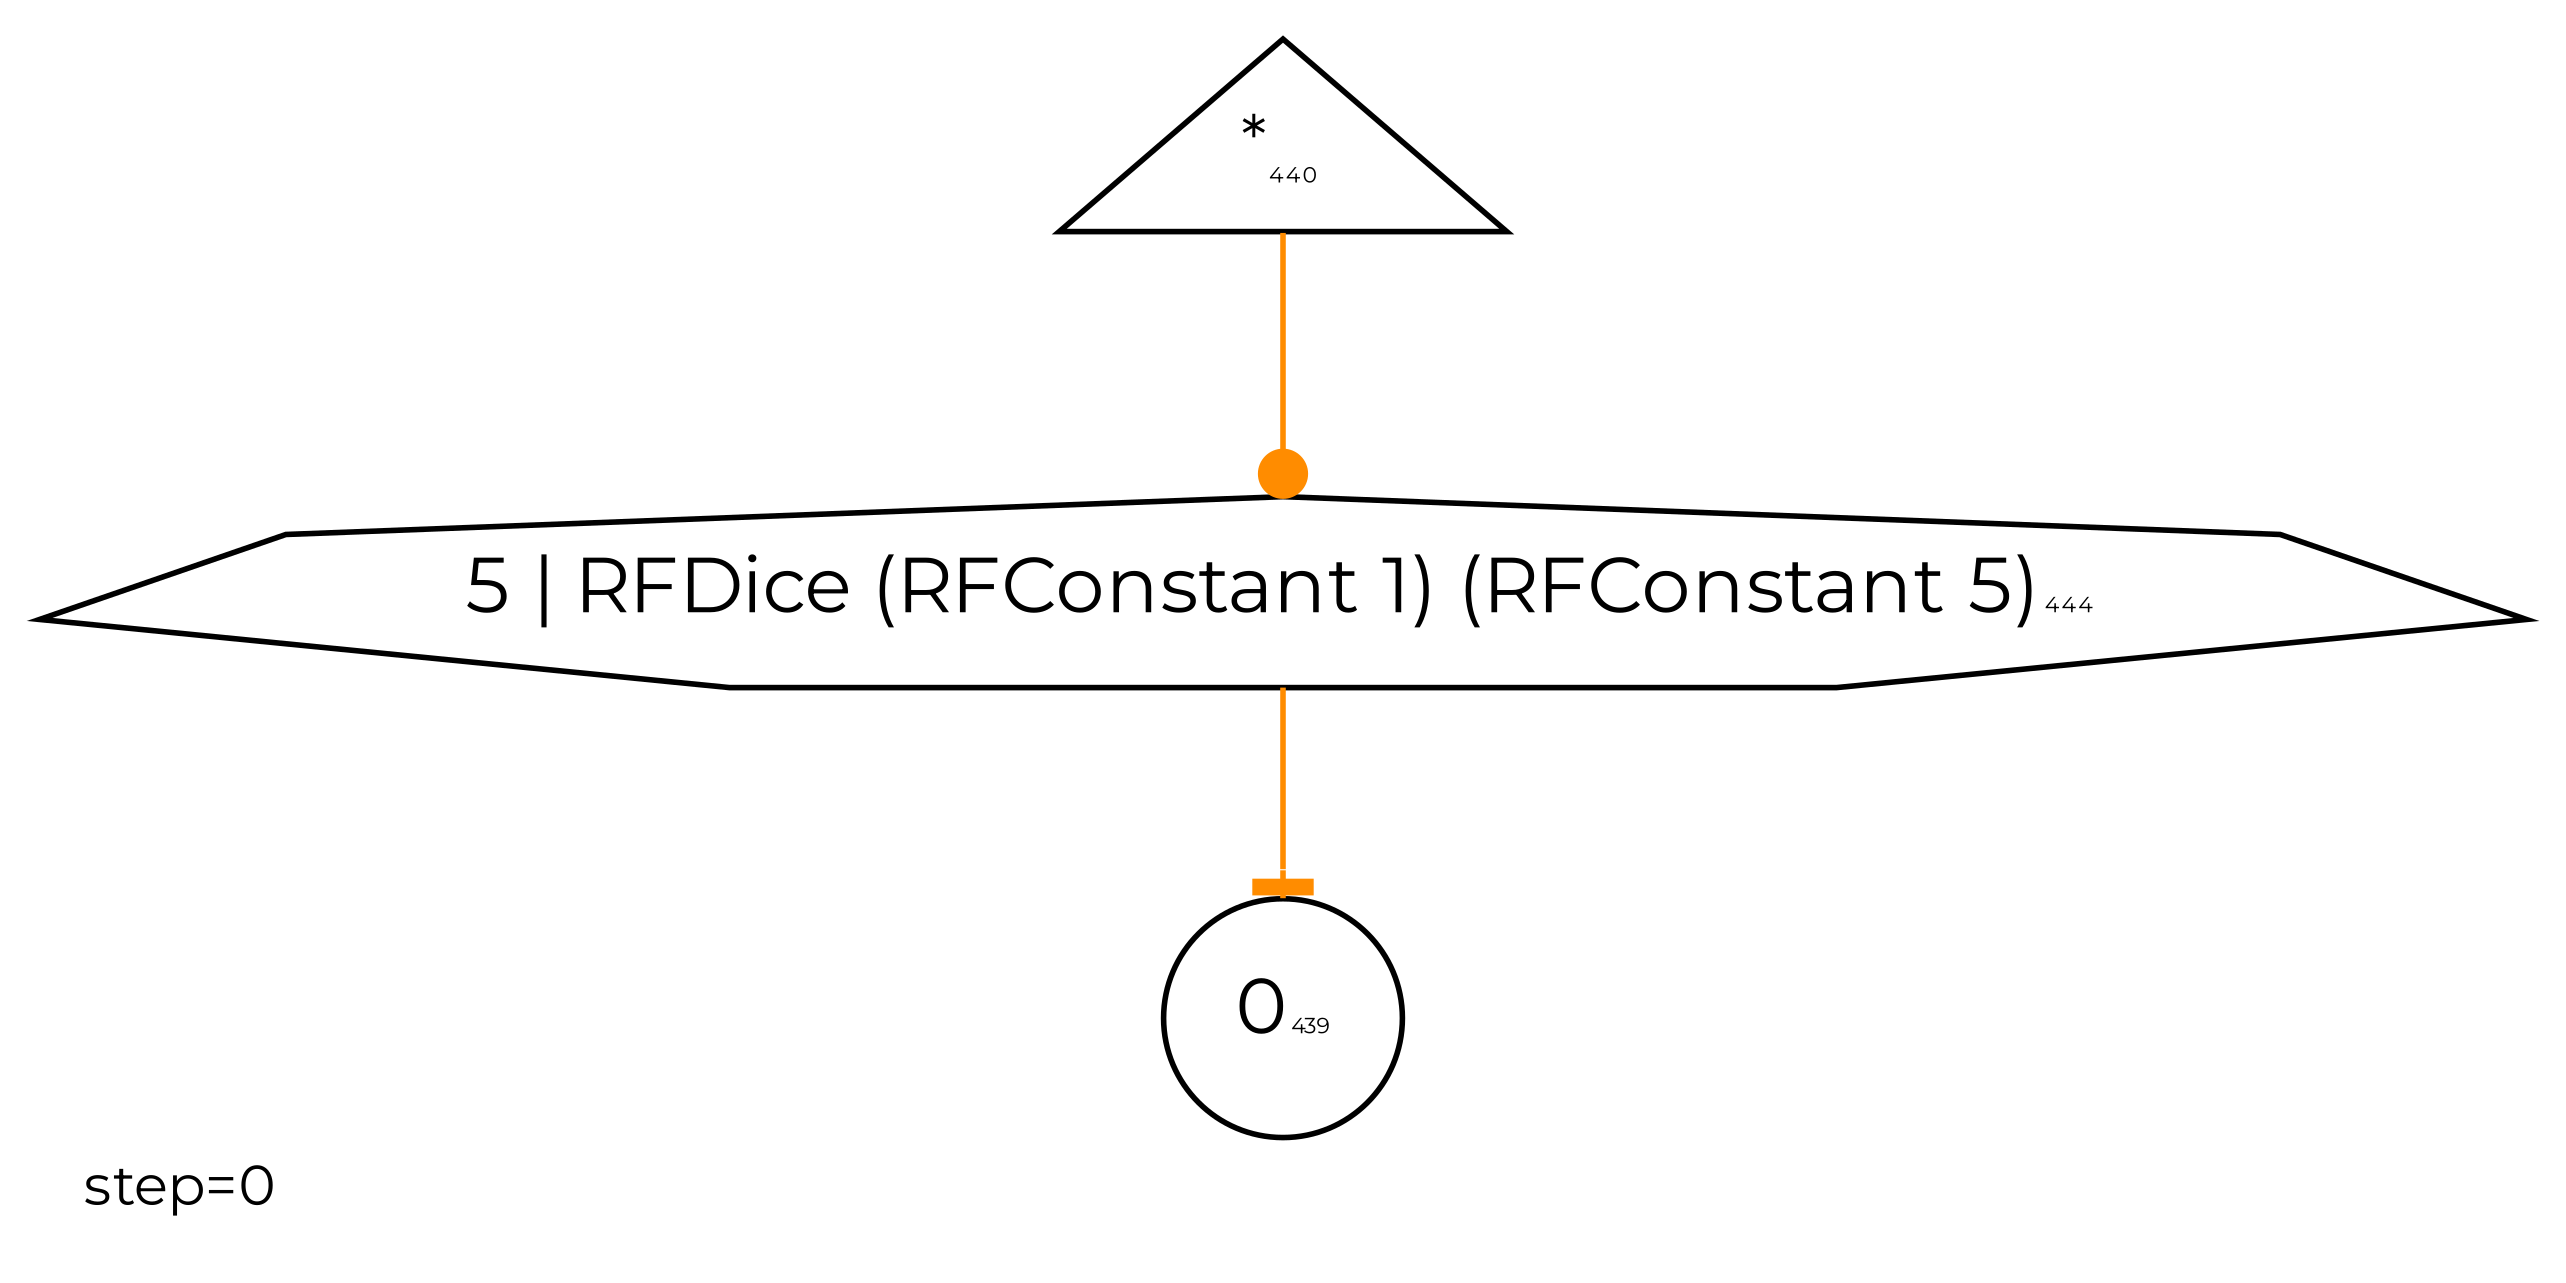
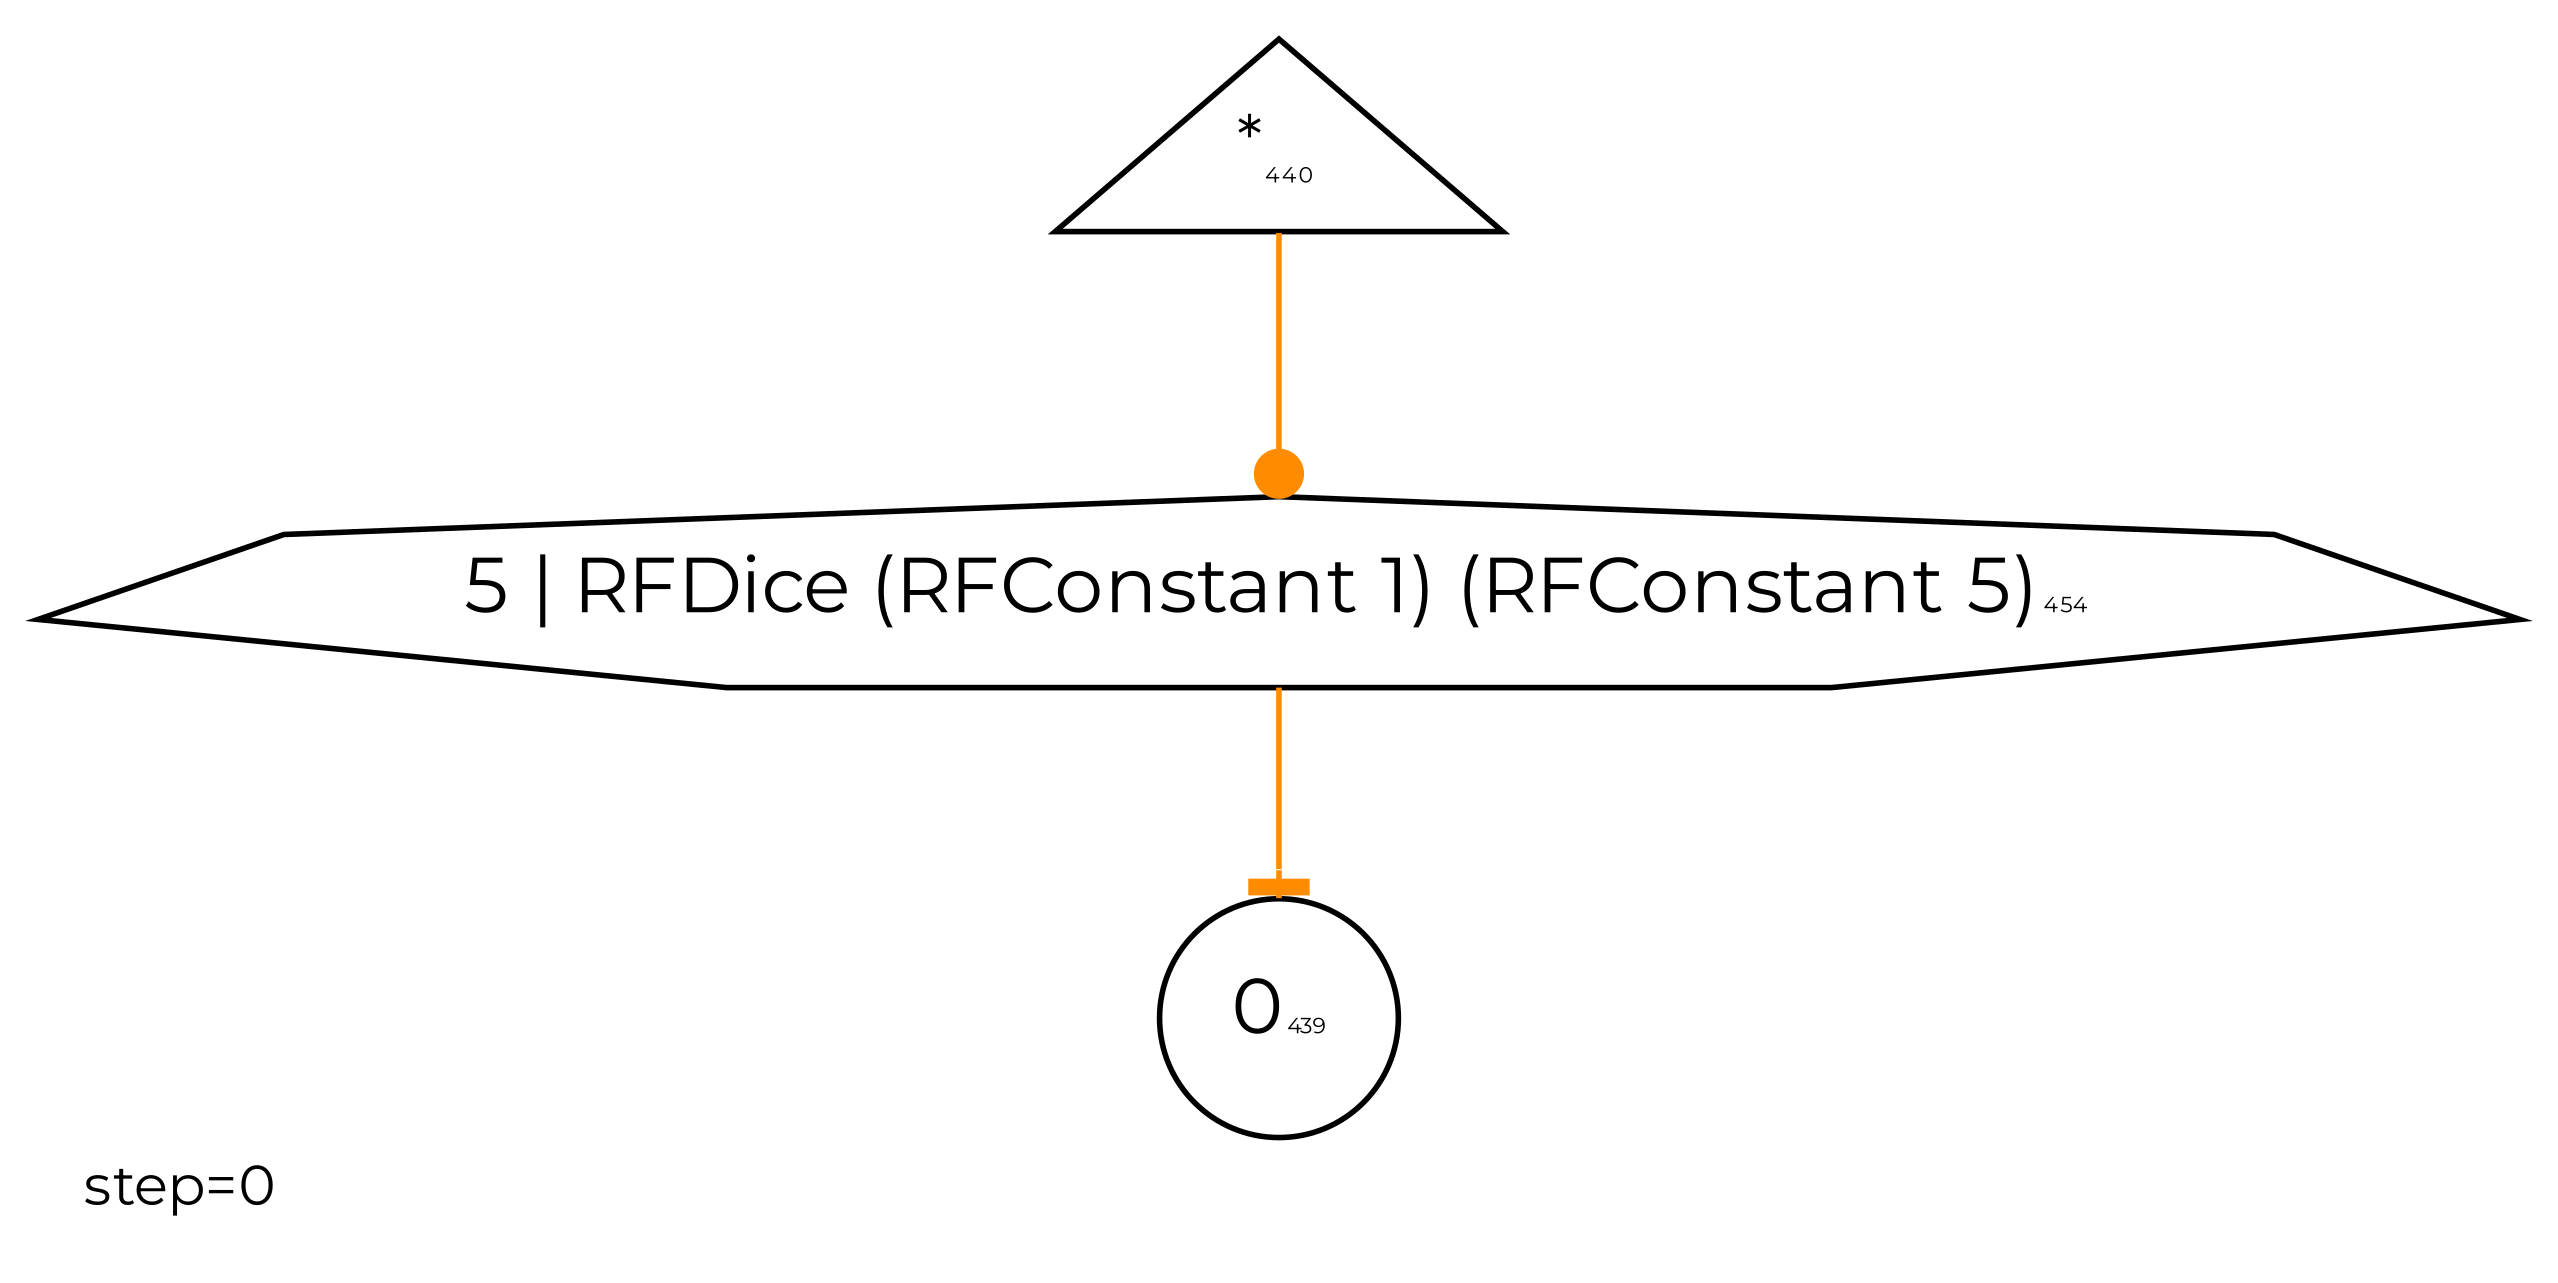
node "5 | RFDice (RFConstant 1) (RFConstant 5)": text "444" -> "454"
